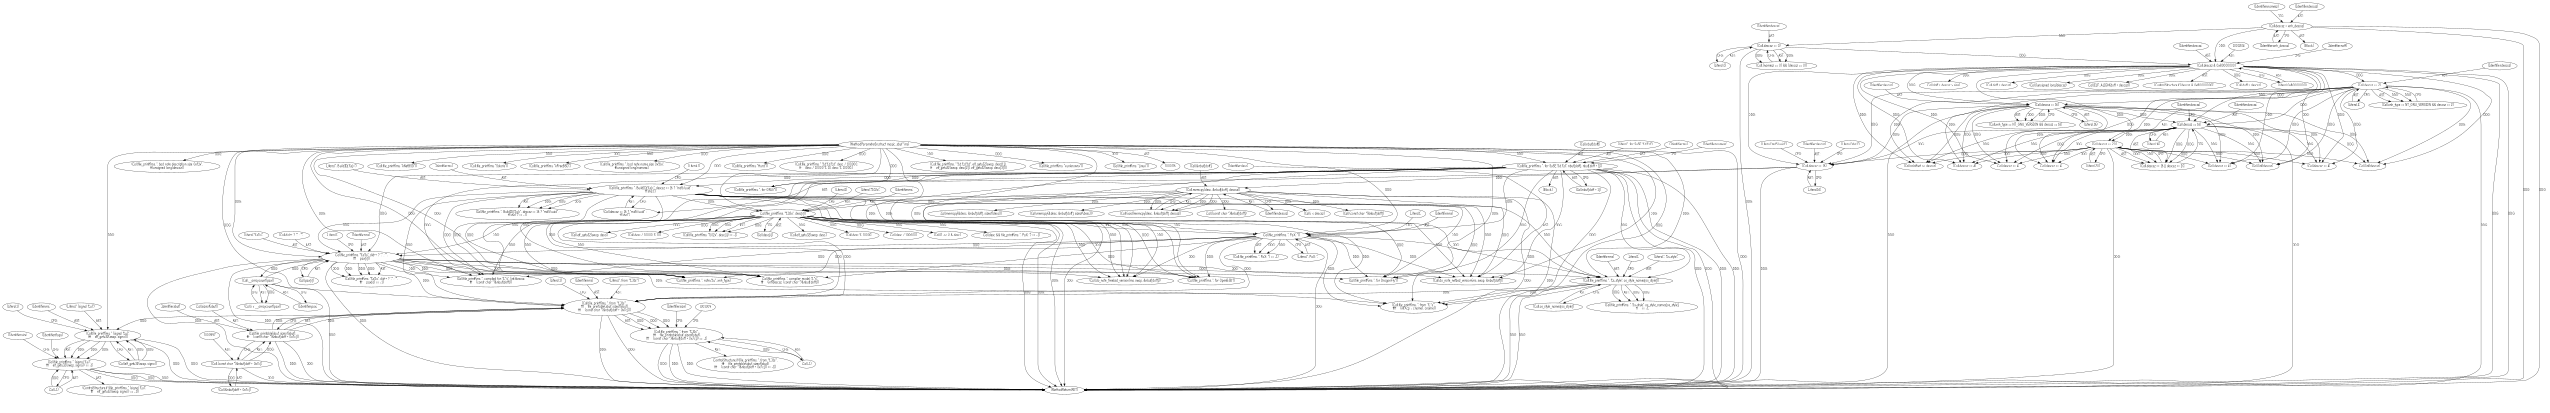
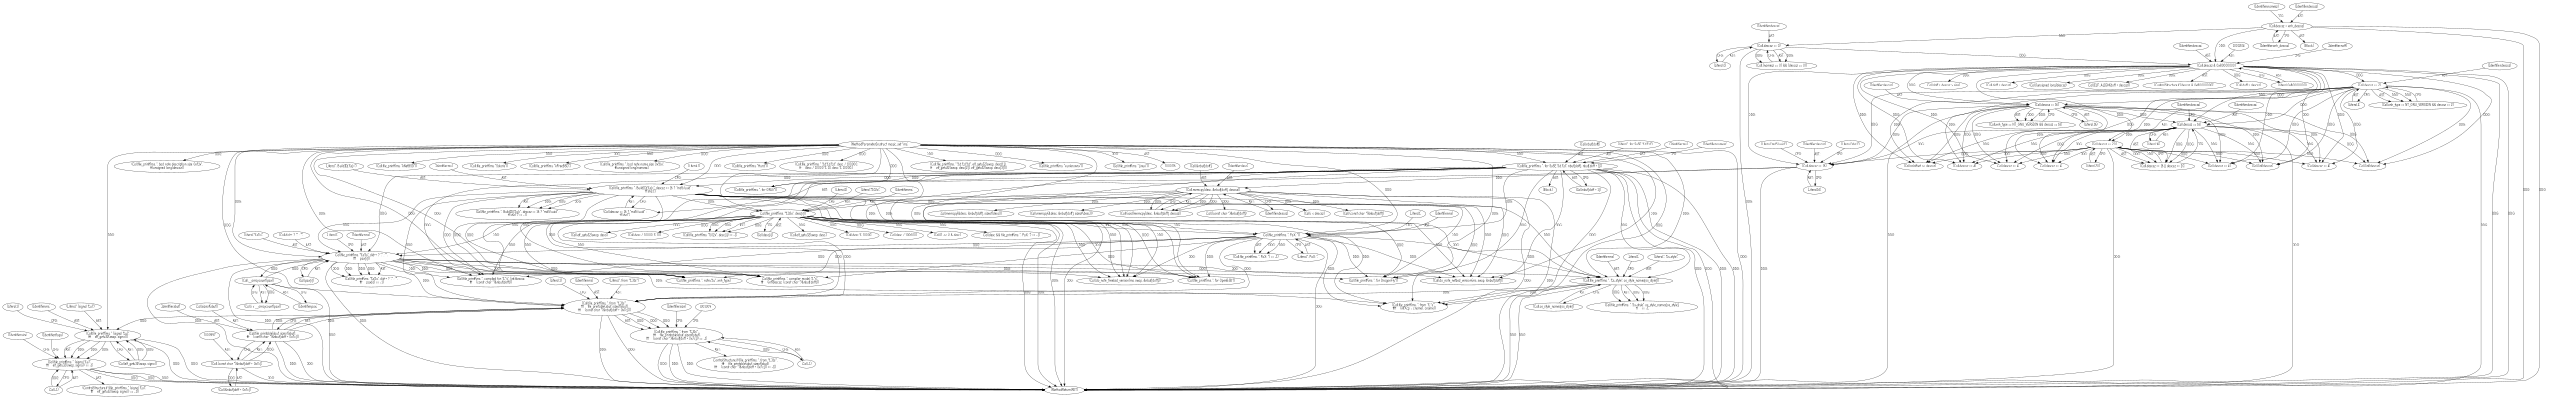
node "(MethodParameterIn,struct magic_sbuf *ms)": label "(MethodParameterIn,struct magic_sbuf *ms)" -> "(MethodParameterIn,struct magic_set *ms)"
edge "(Identifier,desc)" -> "(Call,do_note_netbsd_version(ms, swap, &nbuf[doff]))": now "(Identifier,desc)" -> "(Call,memcpy(desc, &nbuf[doff], descsz))"
